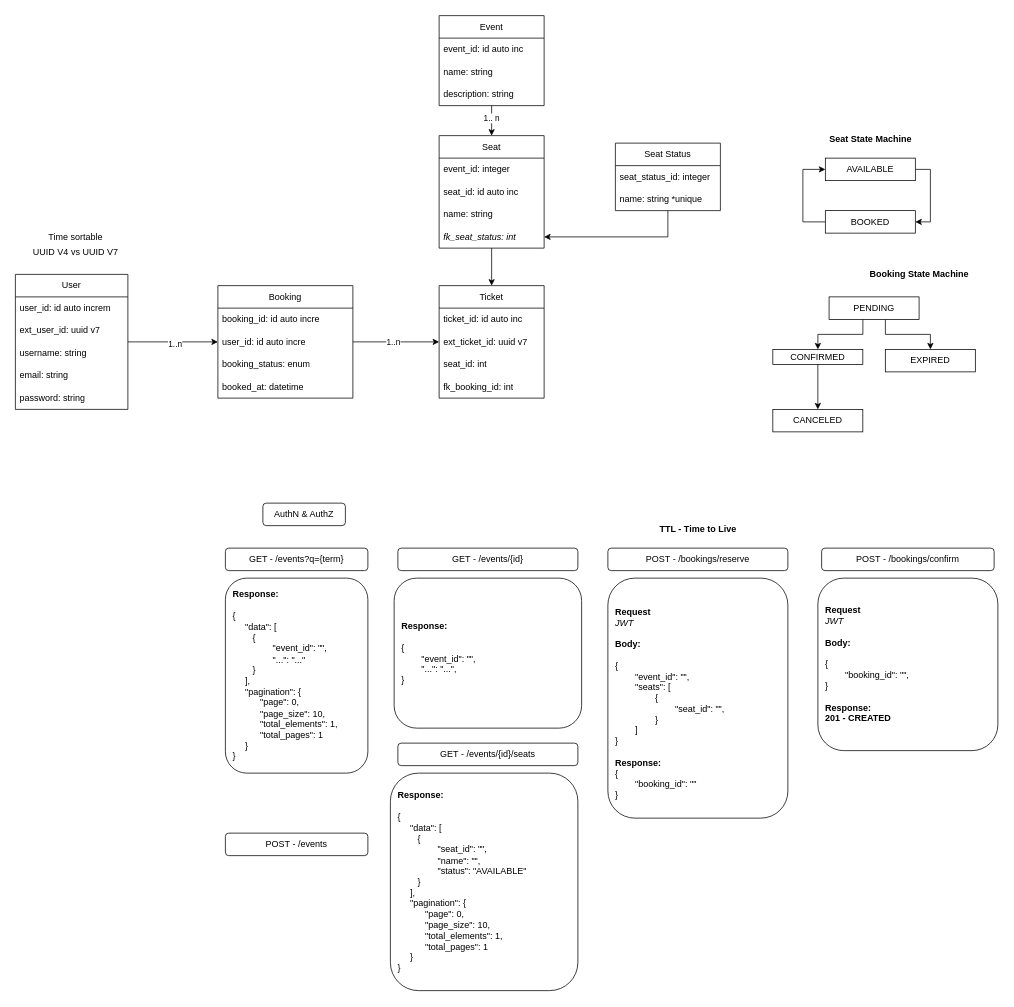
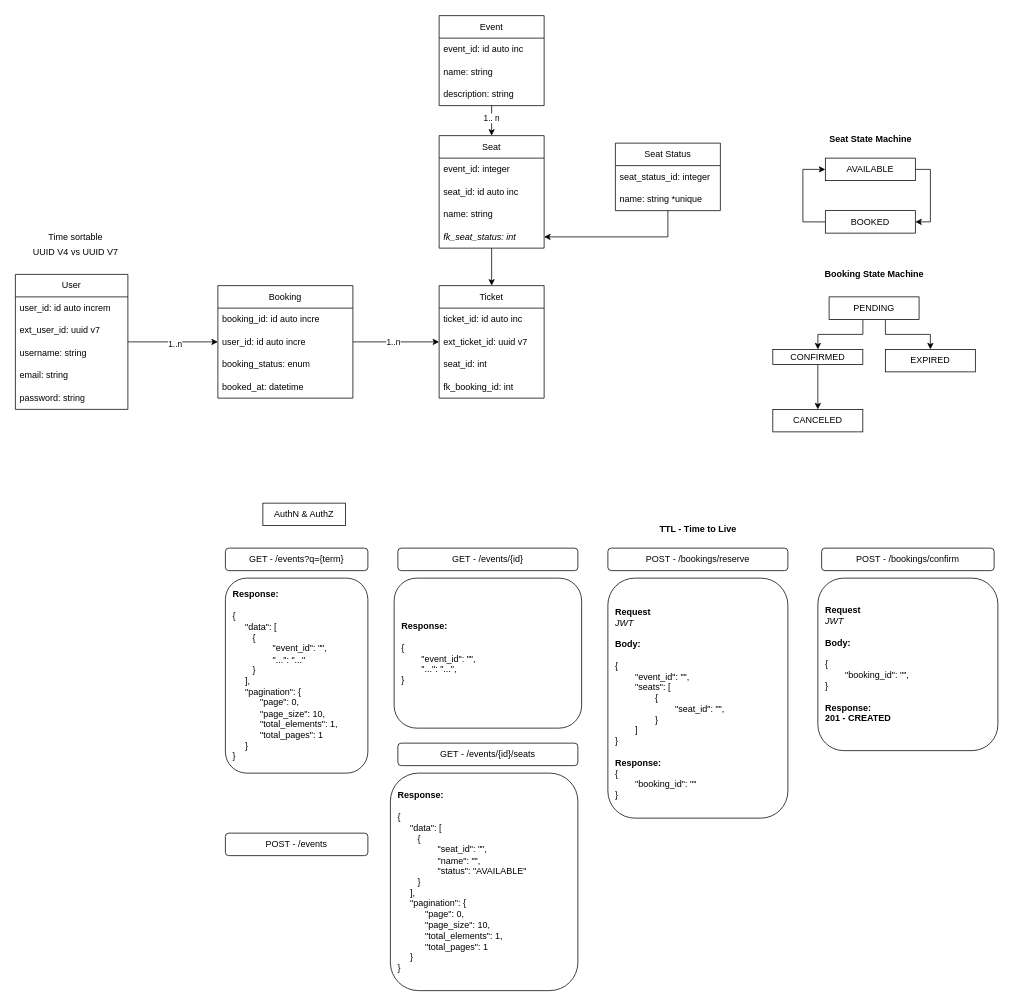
node "Booking State Machine": moved (919, 274) -> (874, 274)
node "AuthN & AuthZ": shape rounded rectangle -> rectangle
